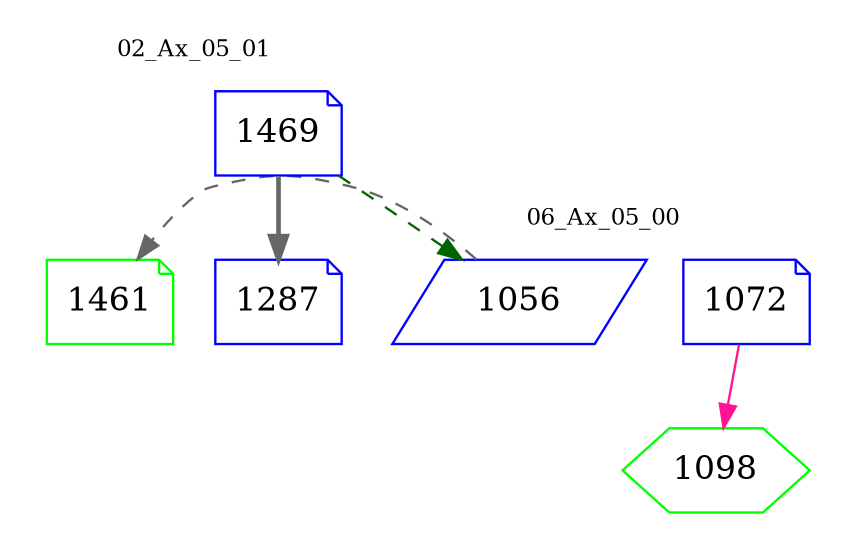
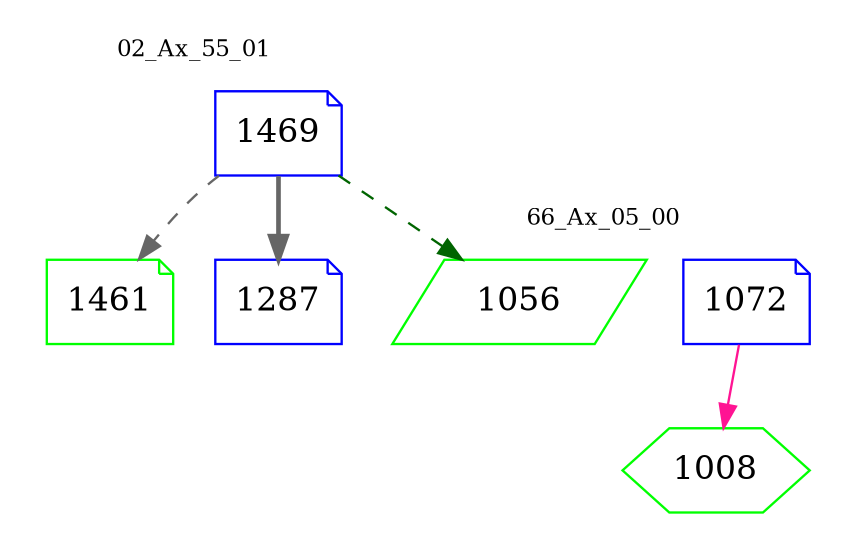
cluster "02_Ax_05_01": label "02_Ax_05_01" -> "02_Ax_55_01"
edge "1056" -> "1461": now "1469" -> "1461"
cluster "06_Ax_05_00": label "06_Ax_05_00" -> "66_Ax_05_00"
node "1056": color blue -> green
node "1098": label "1098" -> "1008"
